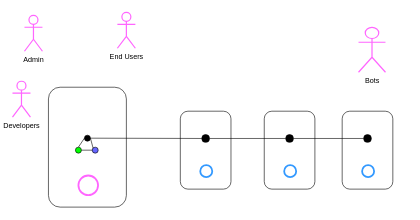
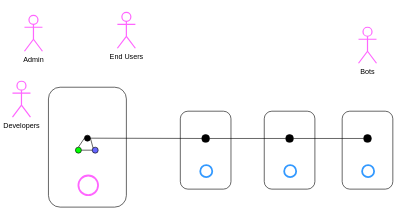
node "Bots": size 27x45 -> 18x36
